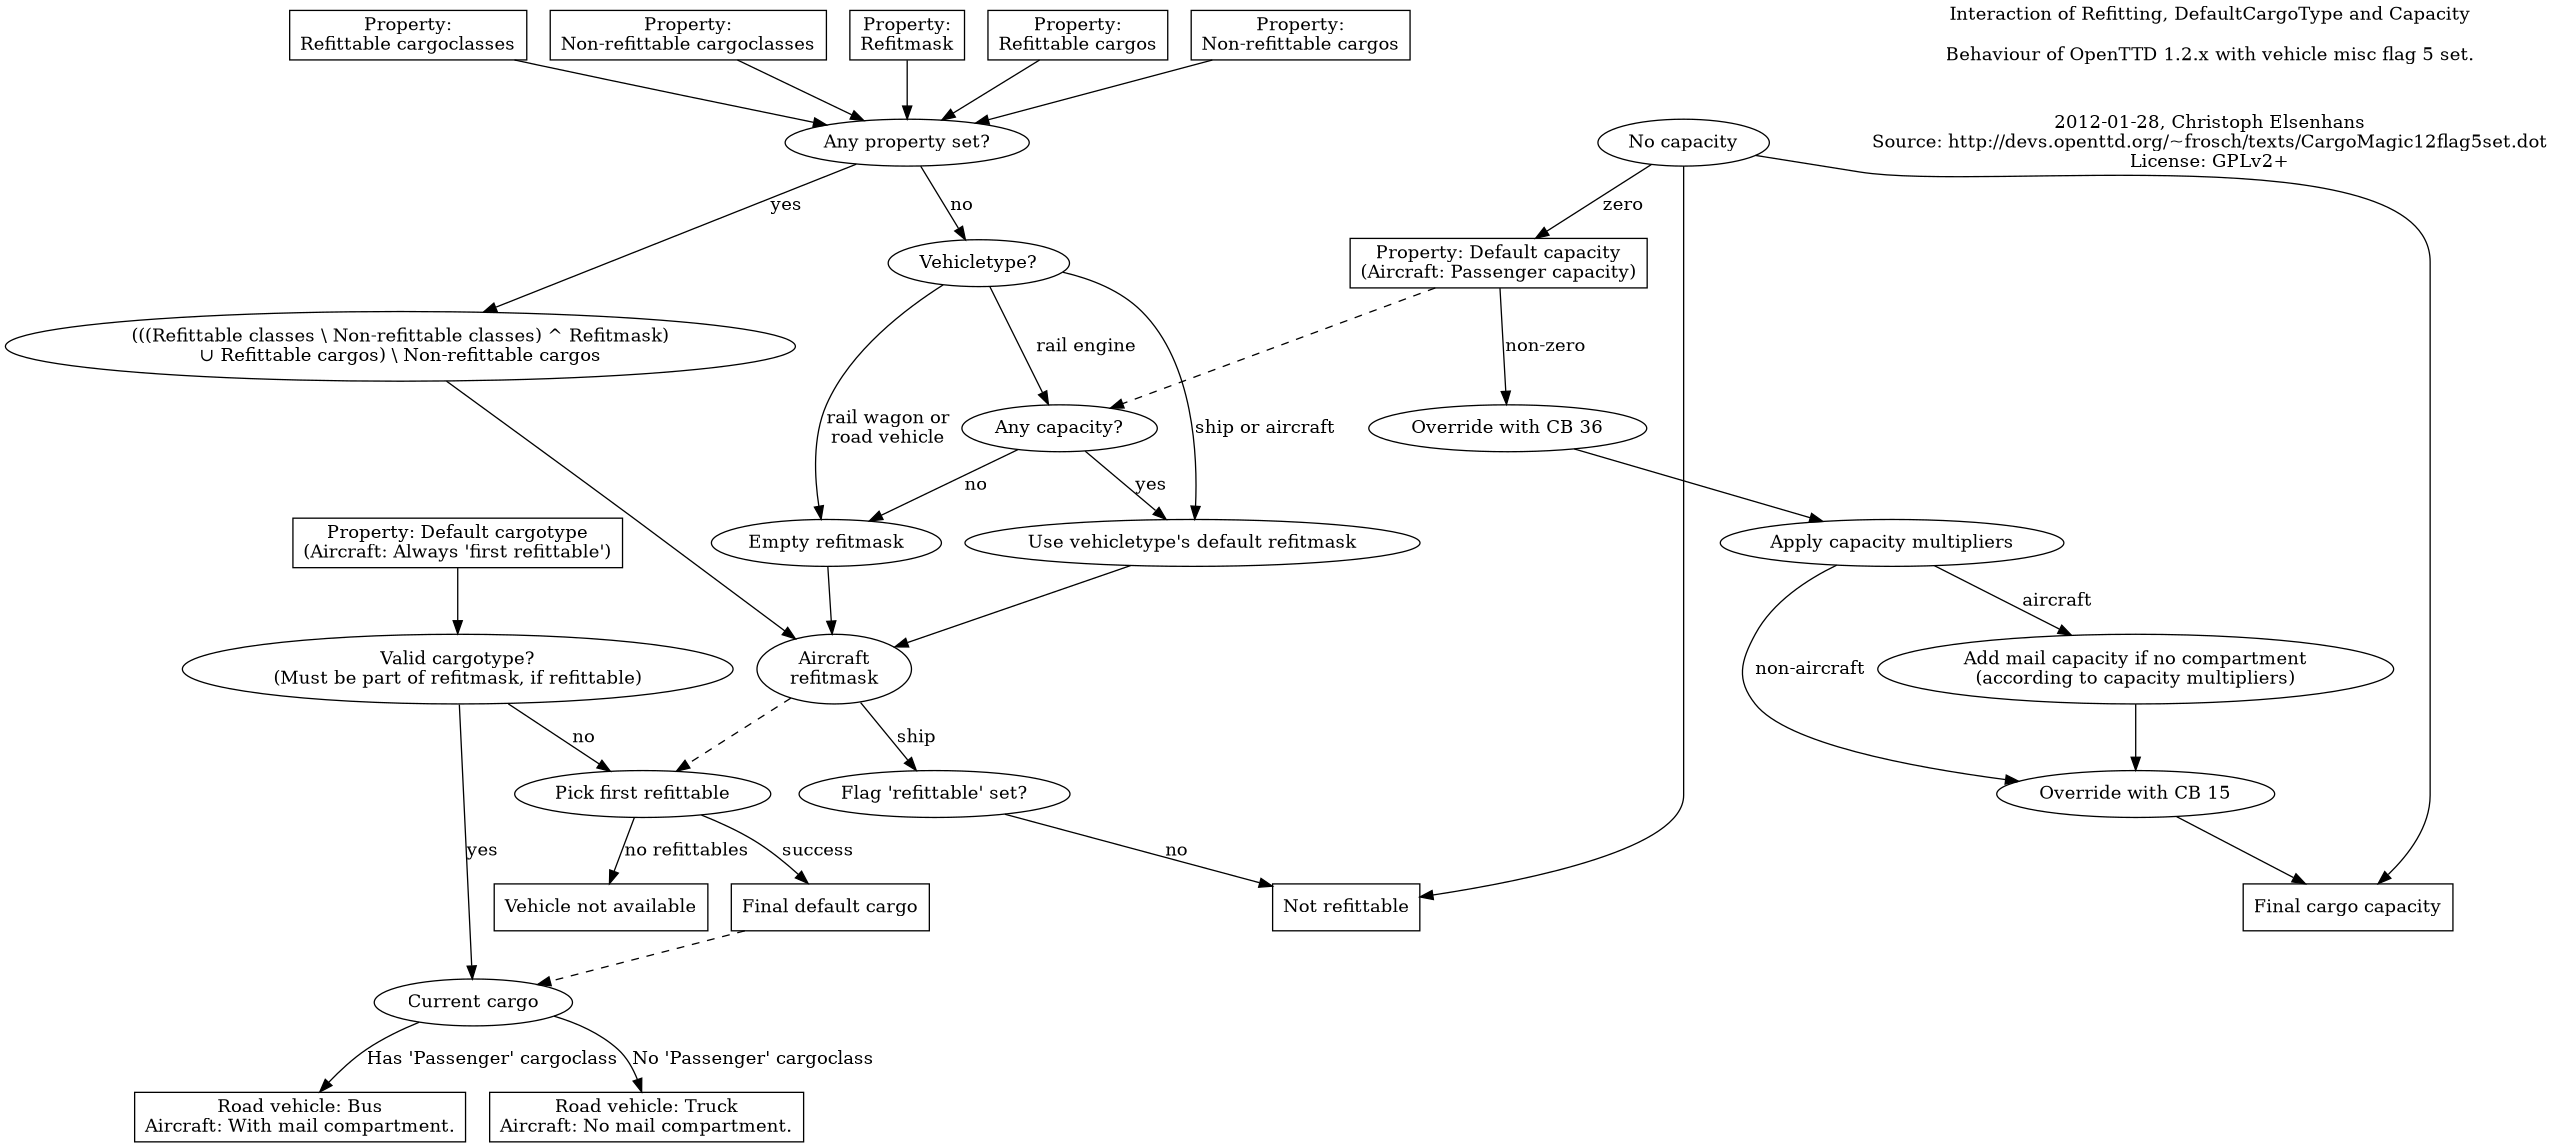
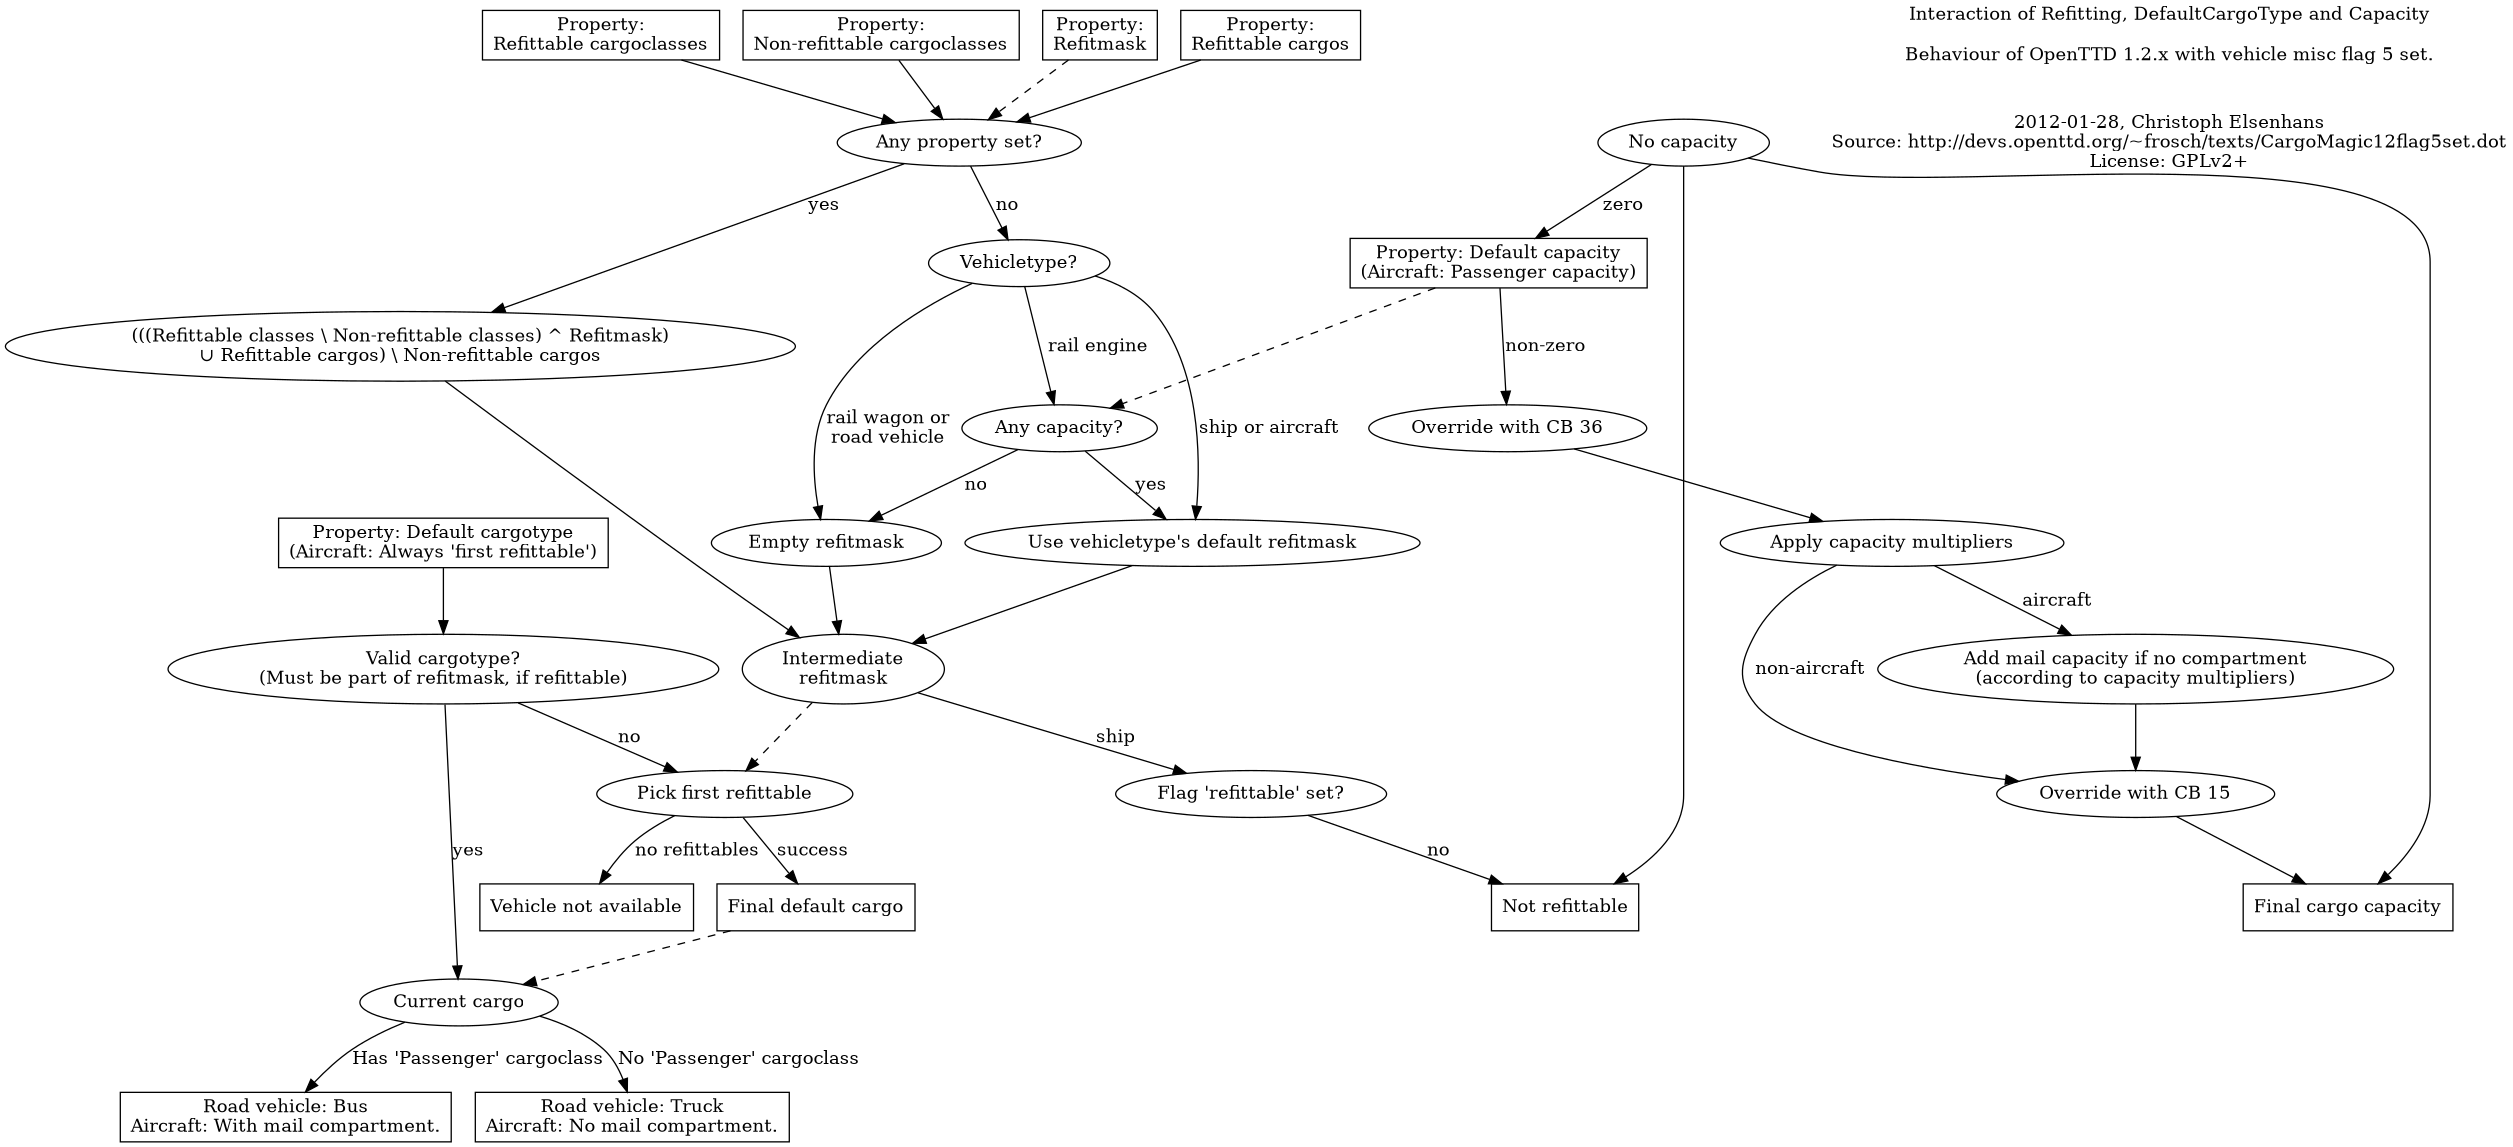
node "Property: Non-refittable cargos": removed
edge "Property: Refitmask" -> "Any property set?": style solid -> dashed
node "Aircraft refitmask": label "Aircraft refitmask" -> "Intermediate refitmask"
